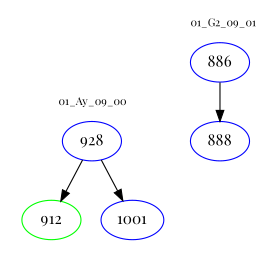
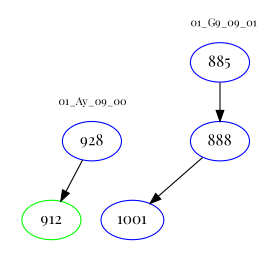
cluster "01_G2_09_01": label "01_G2_09_01" -> "01_G9_09_01"
node "886": label "886" -> "885"
edge "928" -> "1001": now "888" -> "1001"
